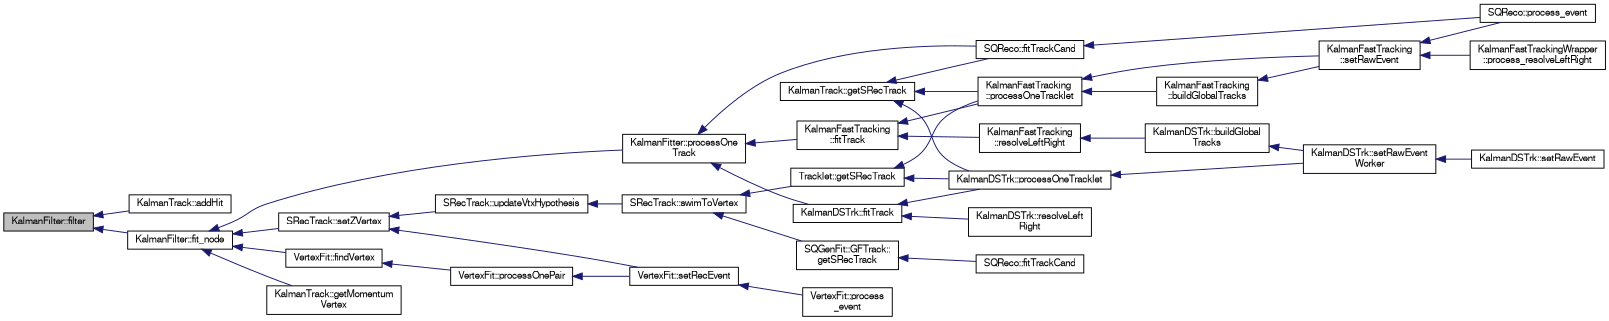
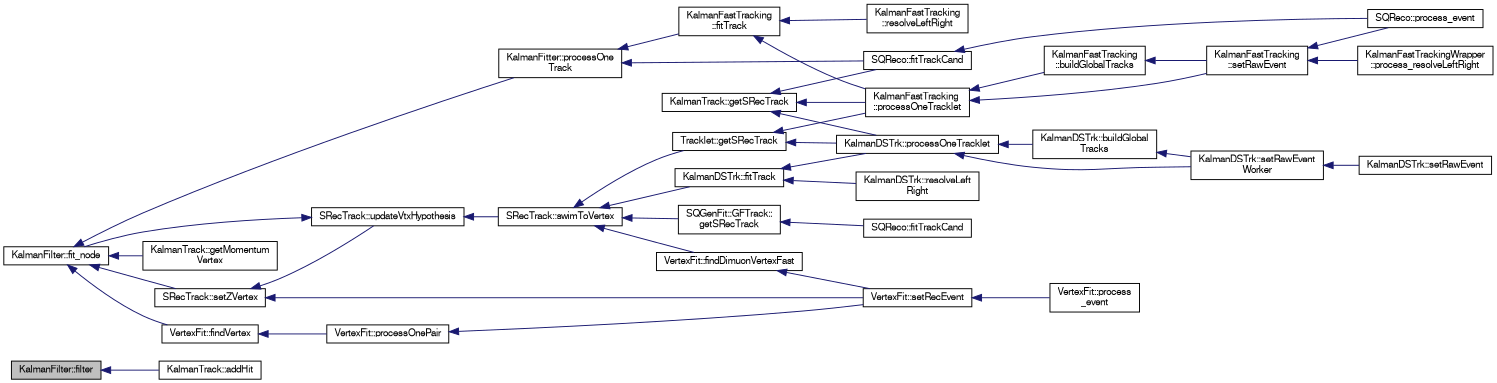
edge "KalmanDSTrk::buildGlobal Tracks" -> "KalmanFastTracking ::resolveLeftRight": now "KalmanDSTrk::buildGlobal Tracks" -> "KalmanDSTrk::processOneTracklet"
edge "KalmanDSTrk::fitTrack" -> "KalmanFitter::processOne Track": now "KalmanDSTrk::fitTrack" -> "SRecTrack::swimToVertex"
edge "KalmanFilter::fit_node" -> "KalmanFilter::filter": now "KalmanFilter::fit_node" -> "SRecTrack::updateVtxHypothesis"
node "VertexFit::findDimuonVertexFast": added
